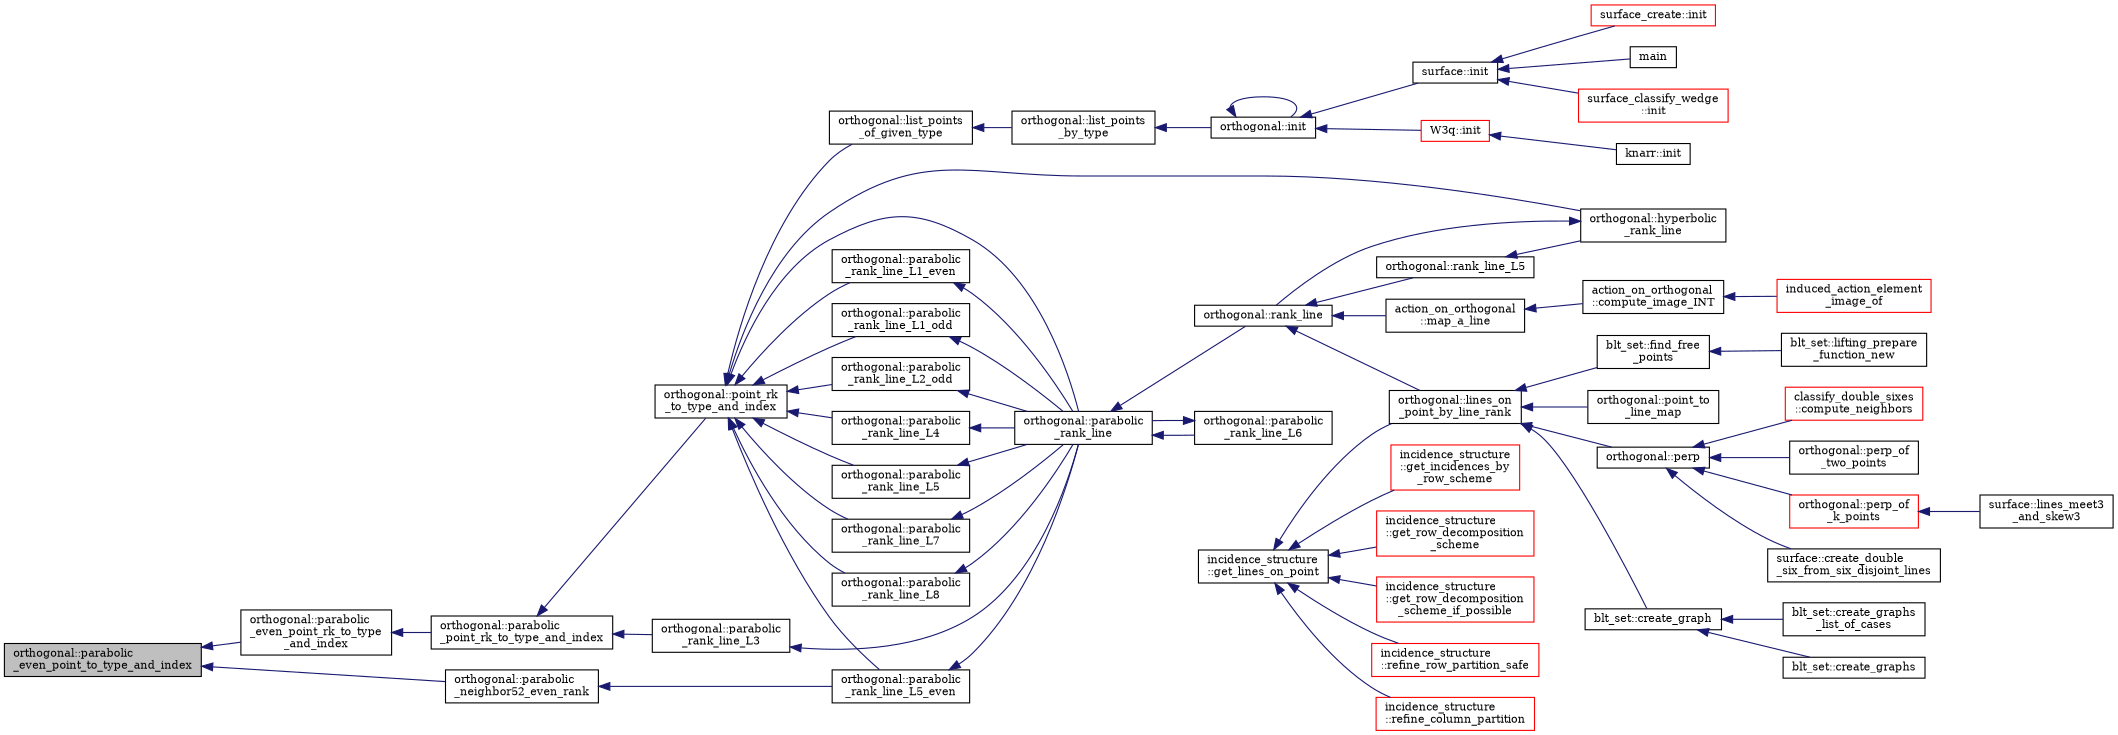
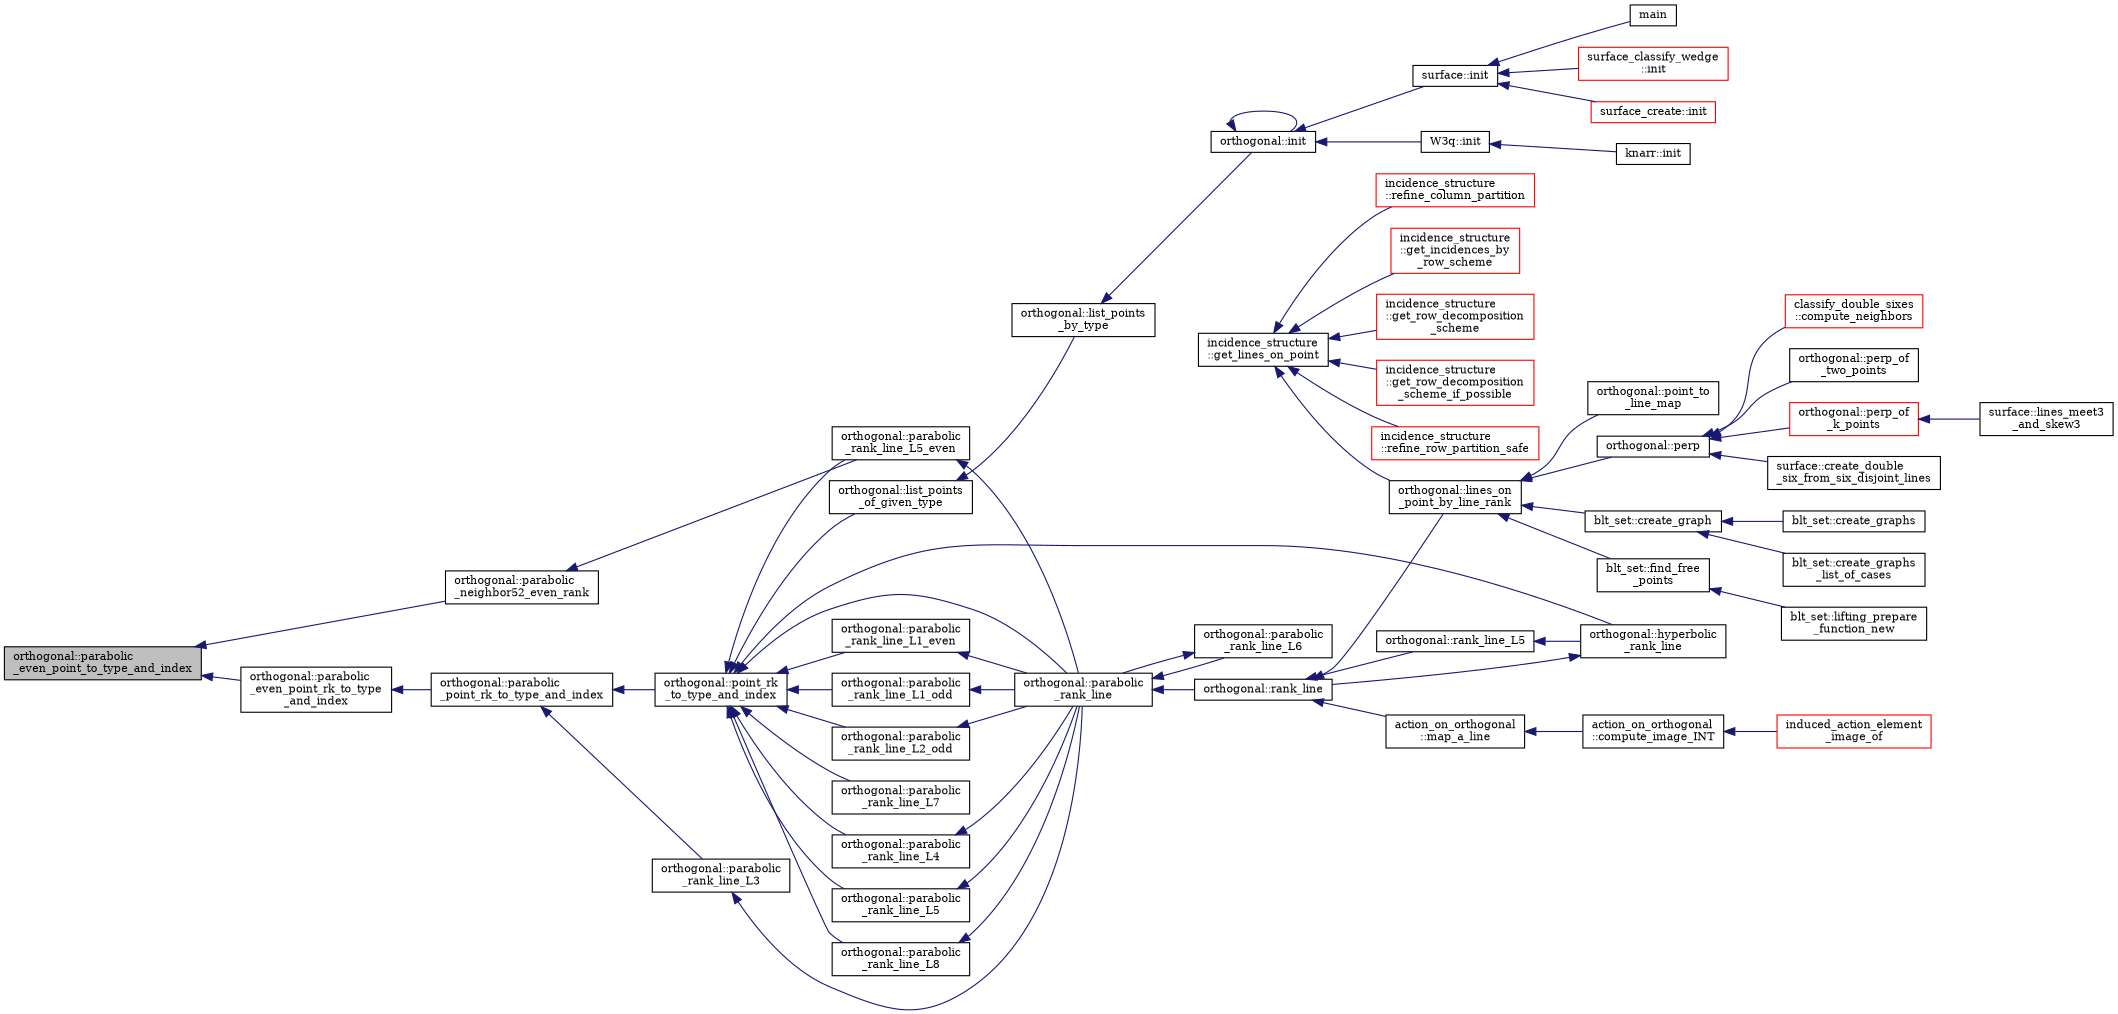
node "W3q::init": color red -> black
edge "orthogonal::parabolic _rank_line" -> "orthogonal::parabolic _rank_line_L7": removed
